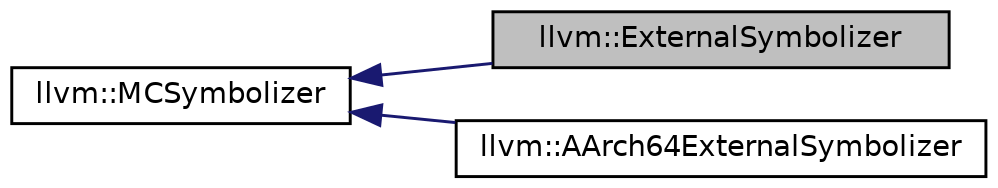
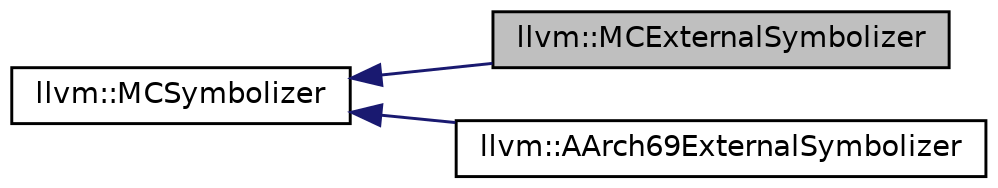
node "llvm::ExternalSymbolizer": label "llvm::ExternalSymbolizer" -> "llvm::MCExternalSymbolizer"
node "llvm::AArch64ExternalSymbolizer": label "llvm::AArch64ExternalSymbolizer" -> "llvm::AArch69ExternalSymbolizer"
